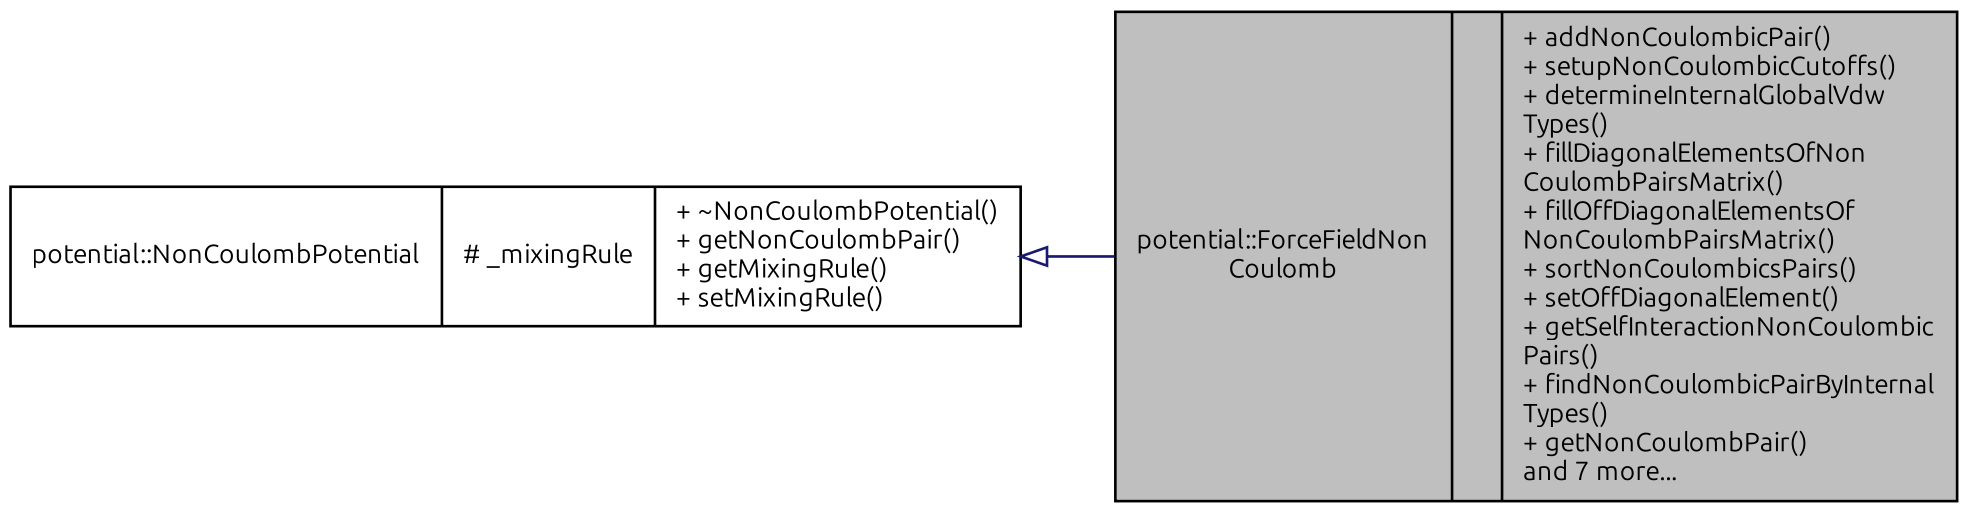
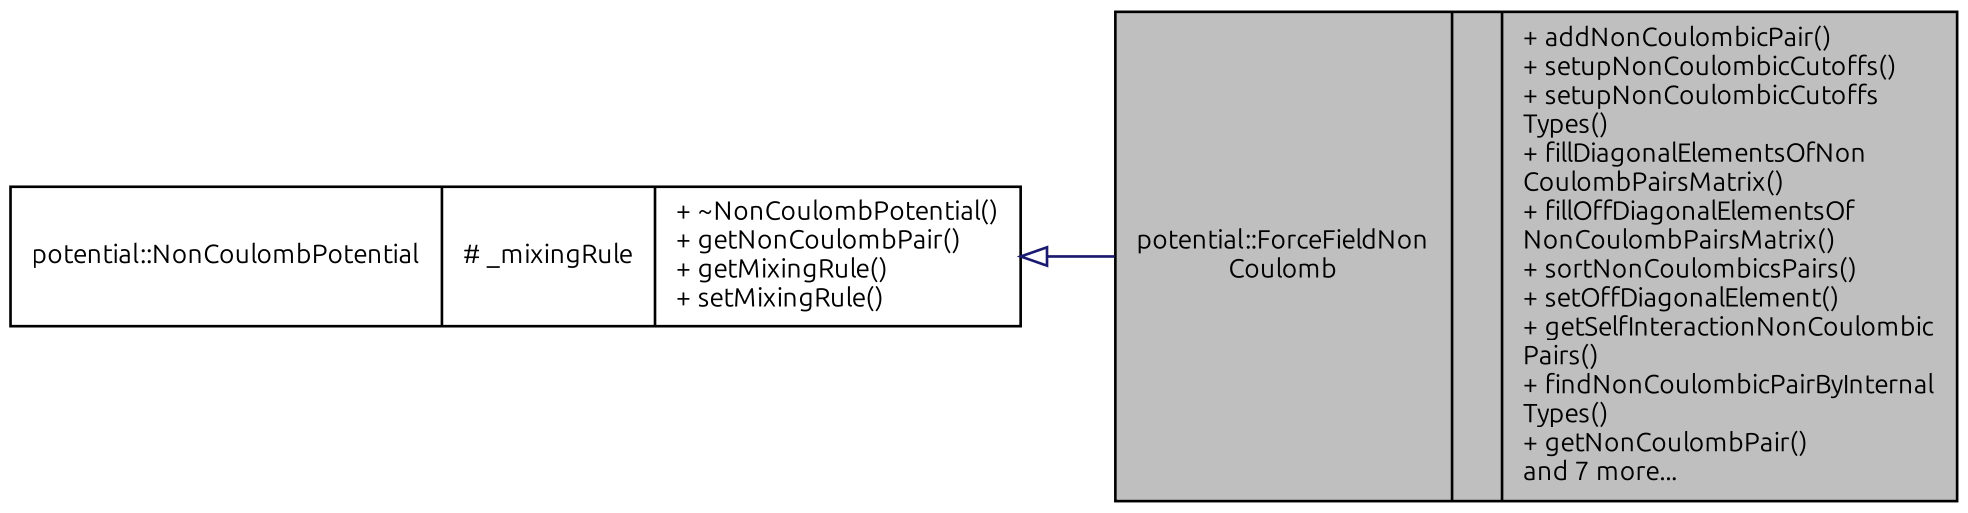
node "potential::ForceFieldNon": text "+ determineInternalGlobalVdw" -> "+ setupNonCoulombicCutoffs"
